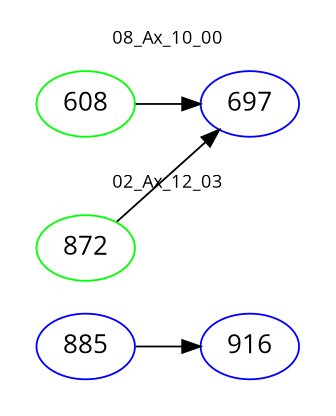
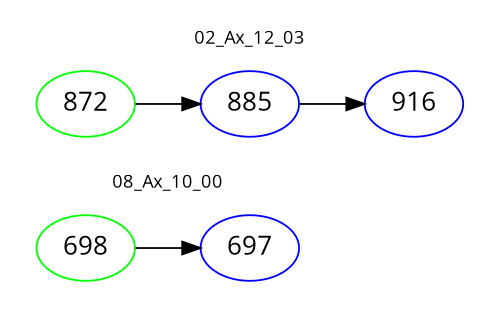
node "608": label "608" -> "698"
edge "872" -> "697": now "872" -> "885"
